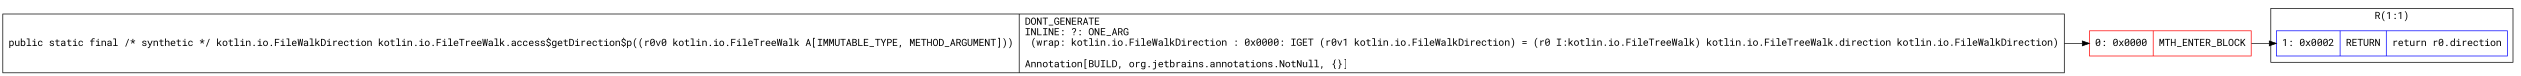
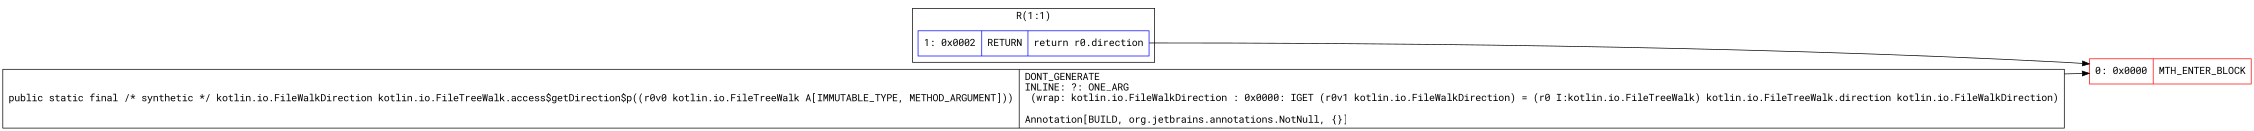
edge "0: 0x0000" -> "1: 0x0002": reversed
